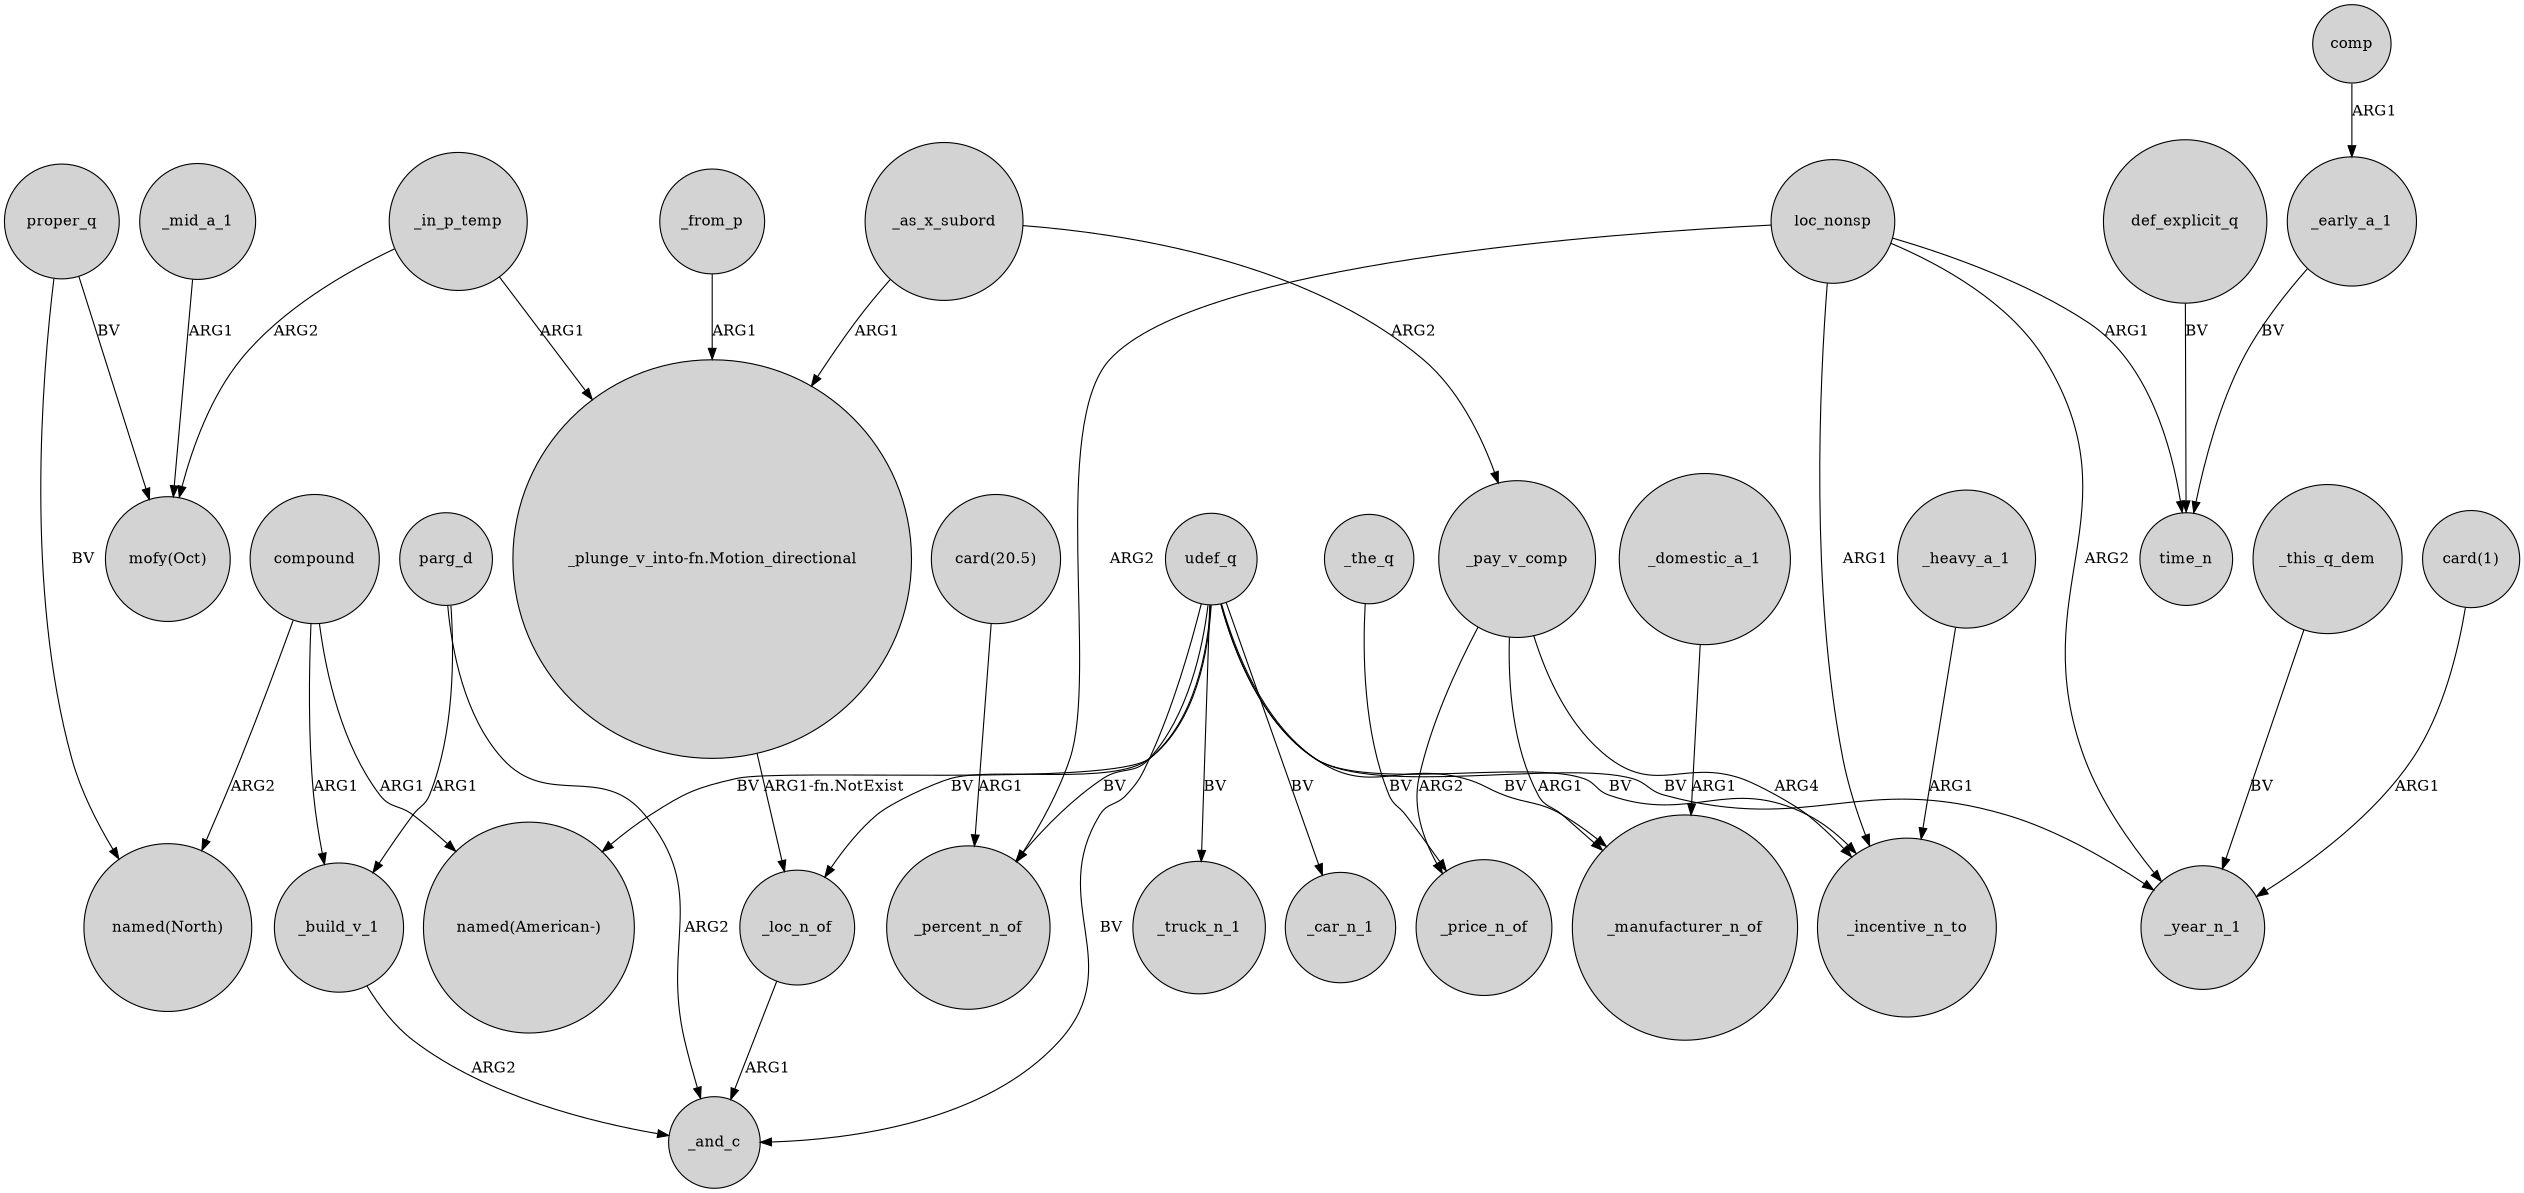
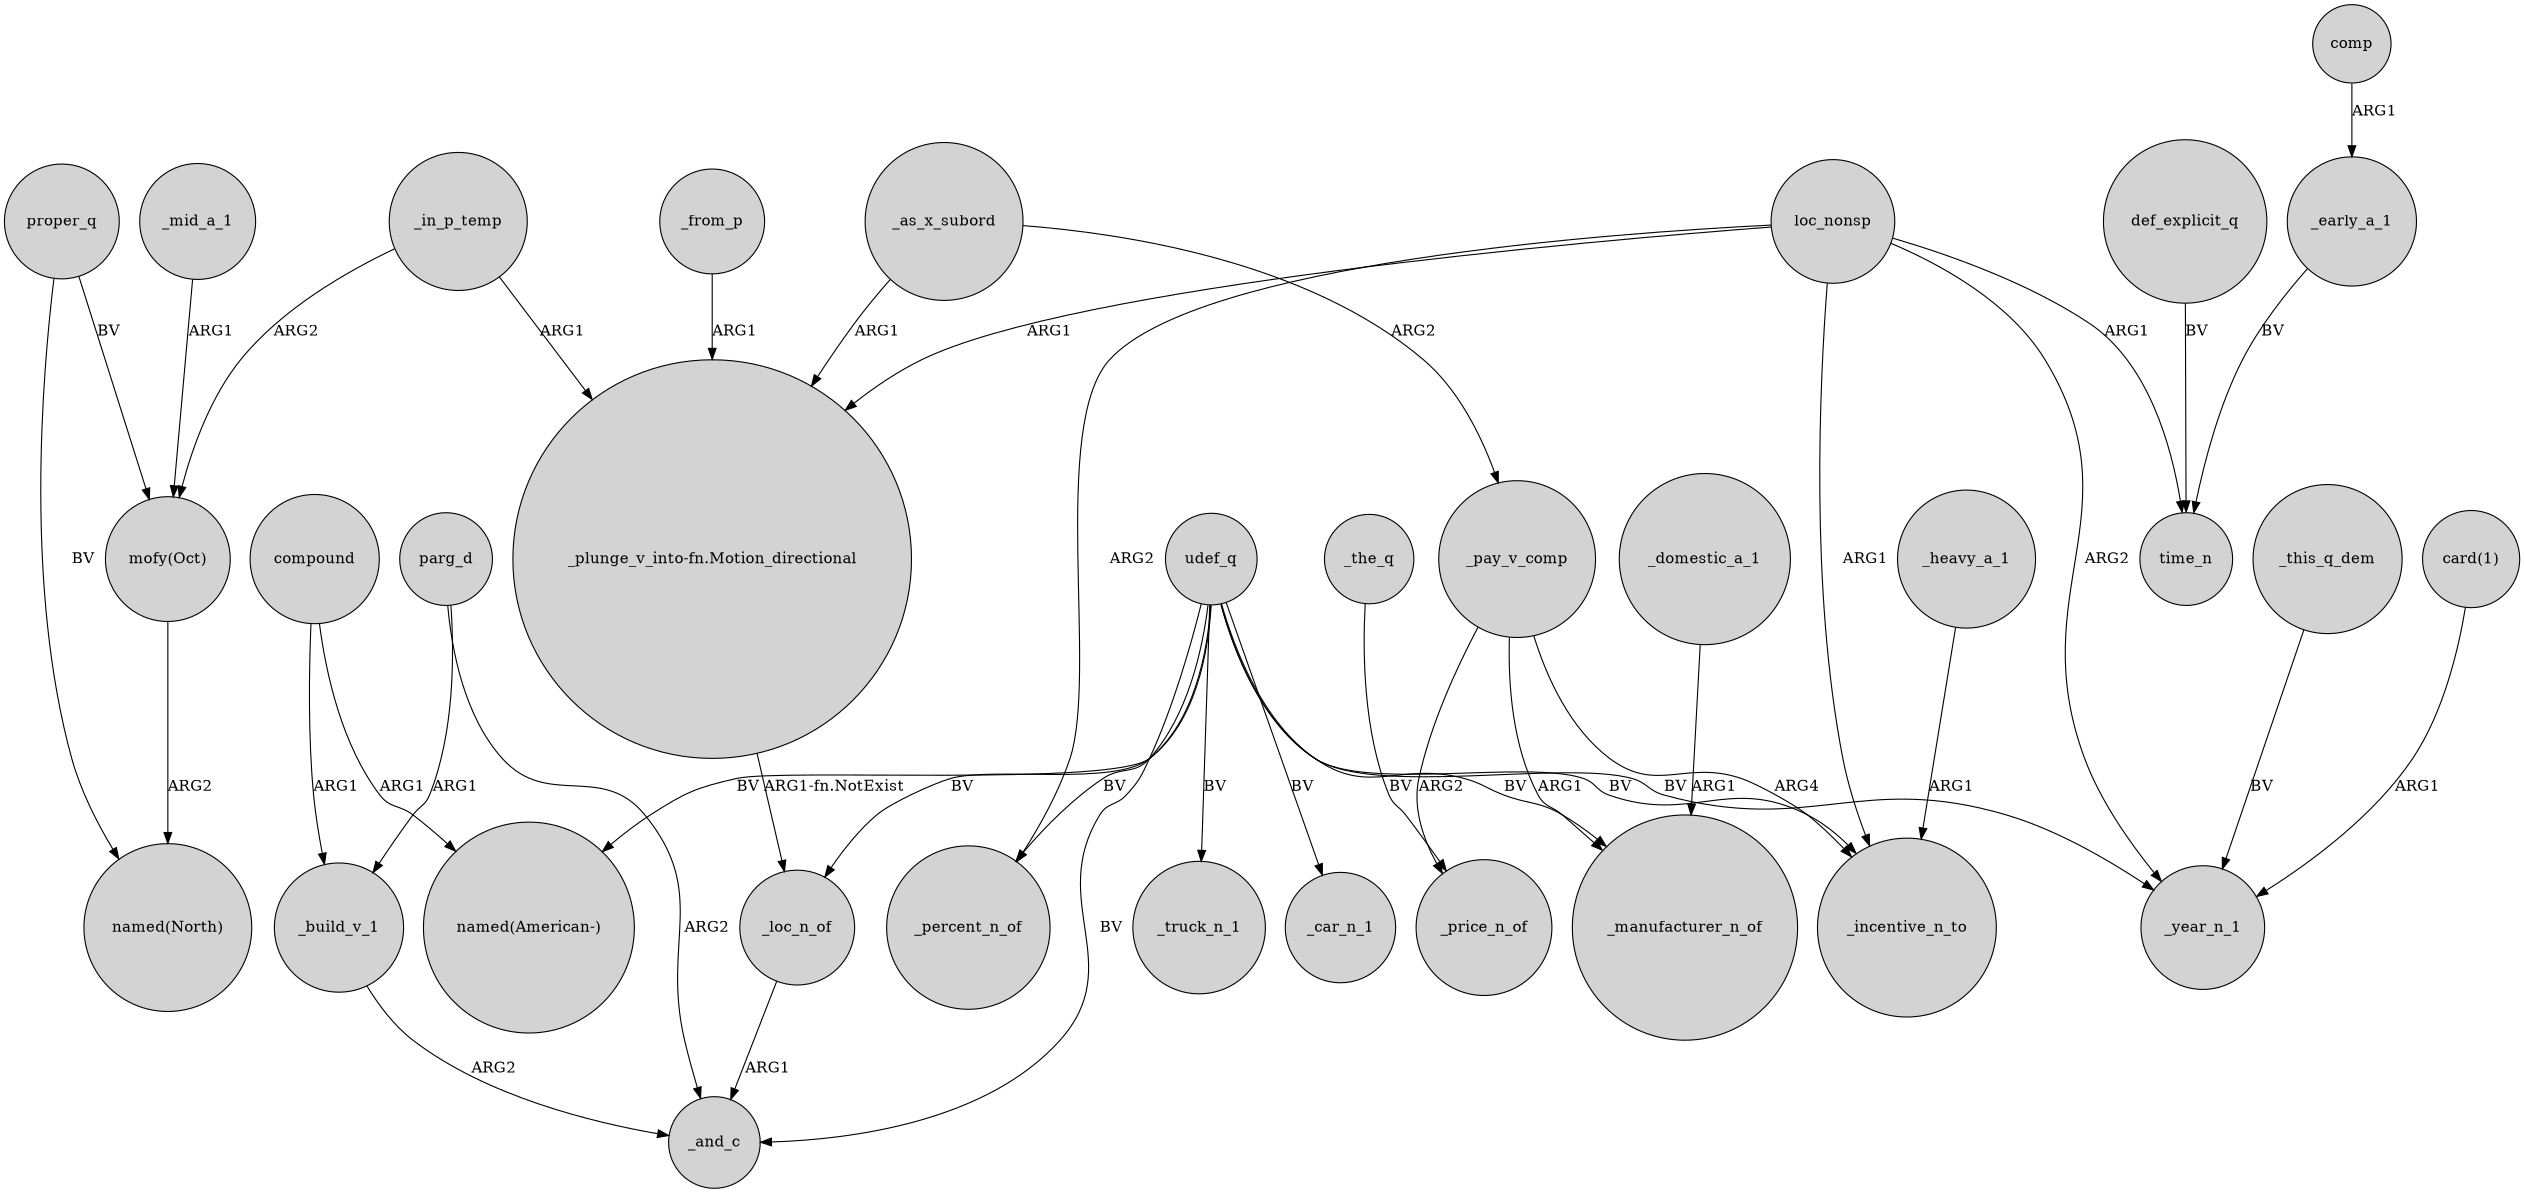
edge "loc_nonsp" -> "_plunge_v_into-fn.Motion_directional": added, label "ARG1"
node "card(20.5)": removed
edge "compound" -> "named(North)": now "mofy(Oct)" -> "named(North)"
